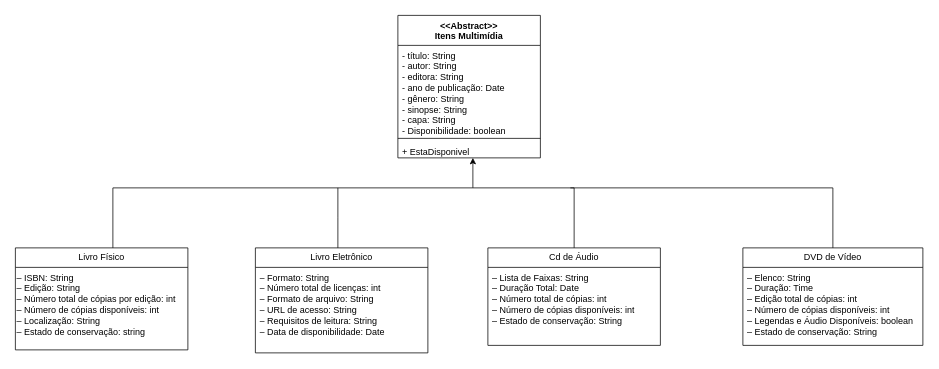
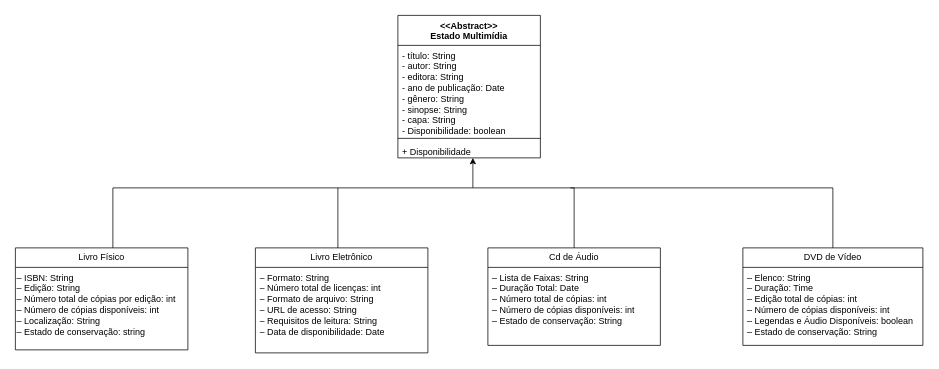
node "<<Abstract>> Itens Multimídia": label "<<Abstract>> Itens Multimídia" -> "<<Abstract>> Estado Multimídia"
node "+ EstaDisponivel": label "+ EstaDisponivel" -> "+ Disponibilidade"
